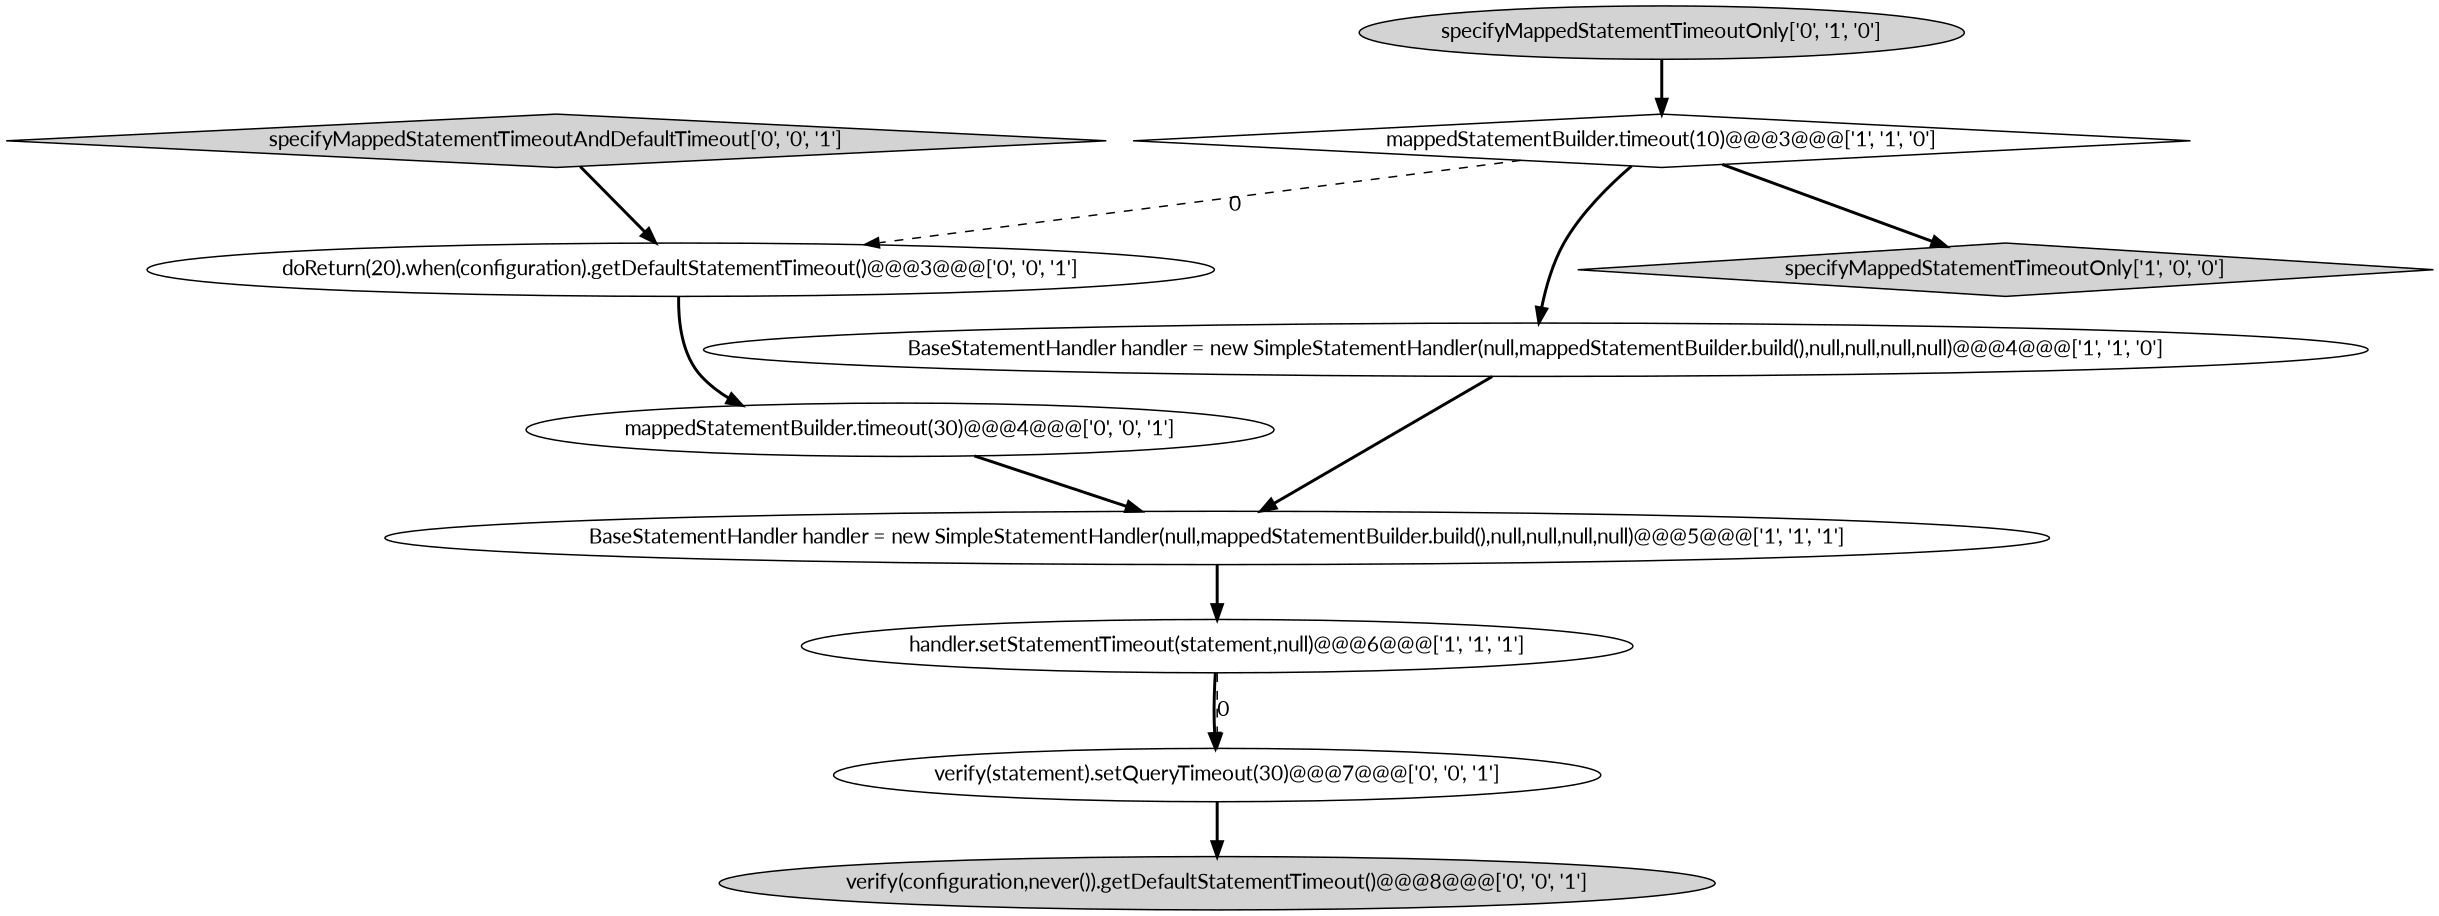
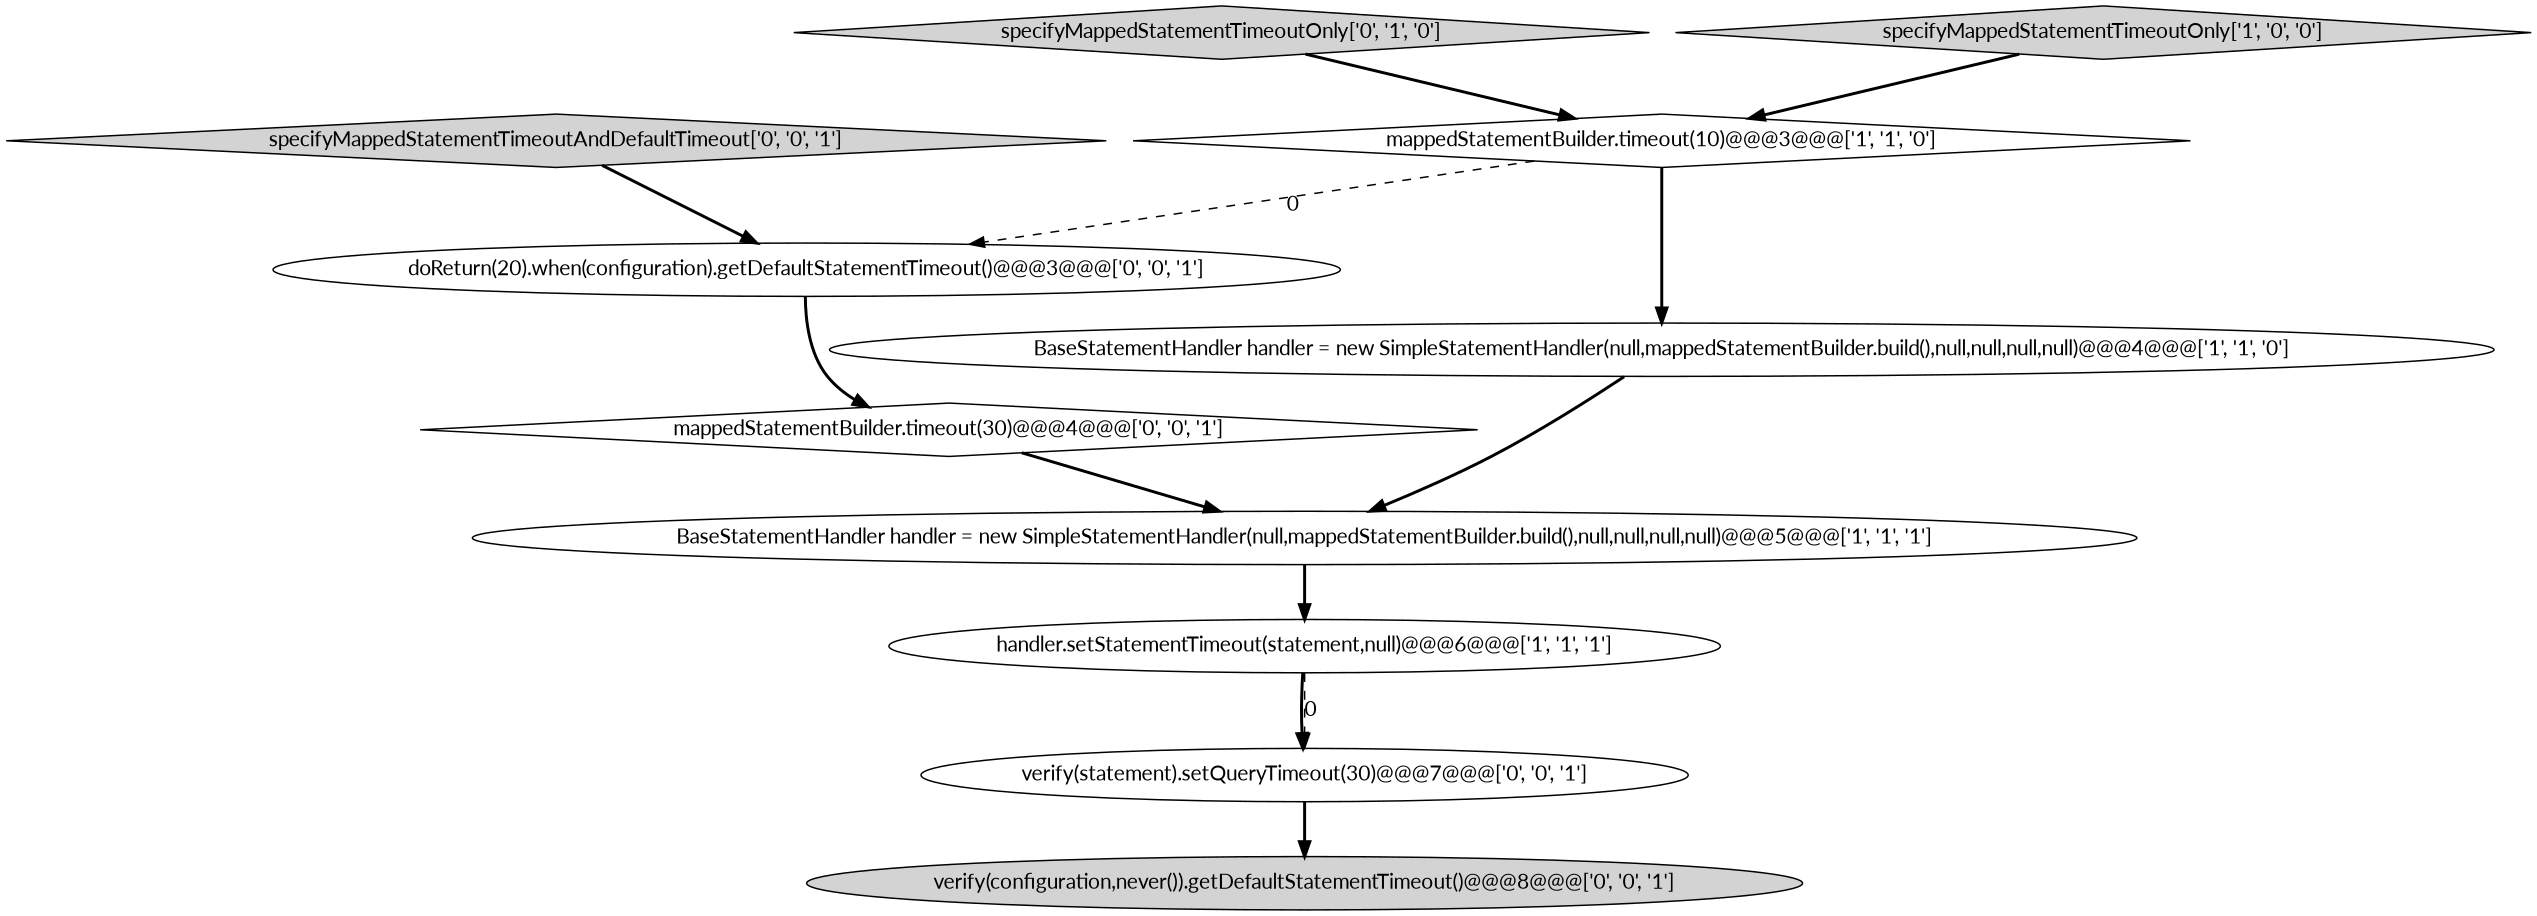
node "specifyMappedStatementTimeoutOnly['0', '1', '0']": shape ellipse -> diamond
edge "mappedStatementBuilder.timeout(10)@@@3@@@['1', '1', '0']" -> "specifyMappedStatementTimeoutOnly['1', '0', '0']": reversed
node "mappedStatementBuilder.timeout(30)@@@4@@@['0', '0', '1']": shape ellipse -> diamond
